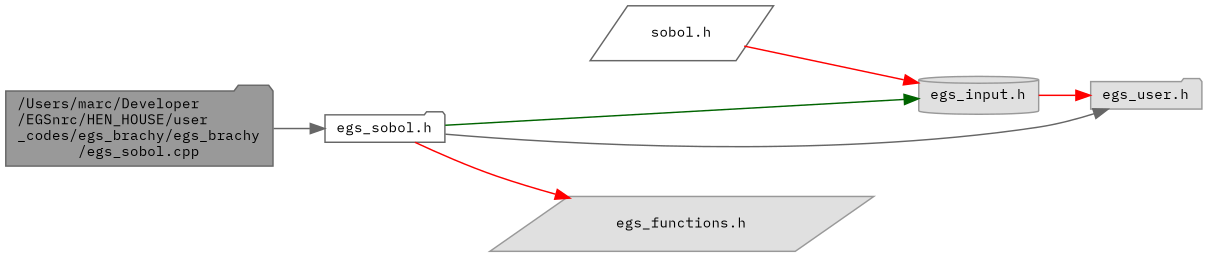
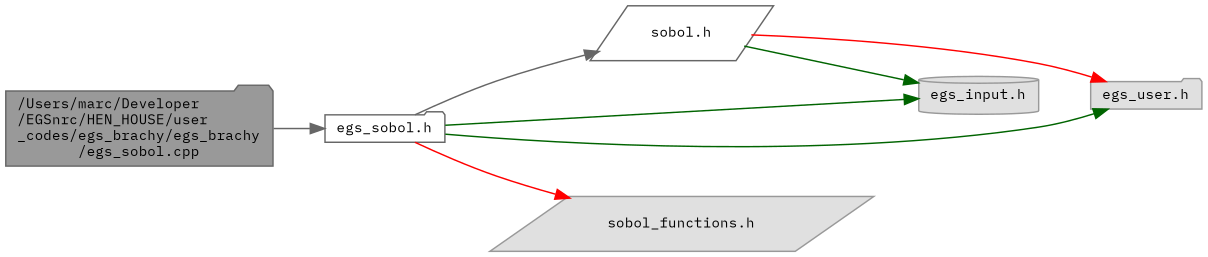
edge "sobol.h" -> "egs_input.h": color red -> darkgreen
edge "egs_sobol.h" -> "sobol.h": added
edge "egs_input.h" -> "egs_user.h": now "sobol.h" -> "egs_user.h"
edge "egs_sobol.h" -> "egs_user.h": color gray40 -> darkgreen
node "egs_functions.h": label "egs_functions.h" -> "sobol_functions.h"
